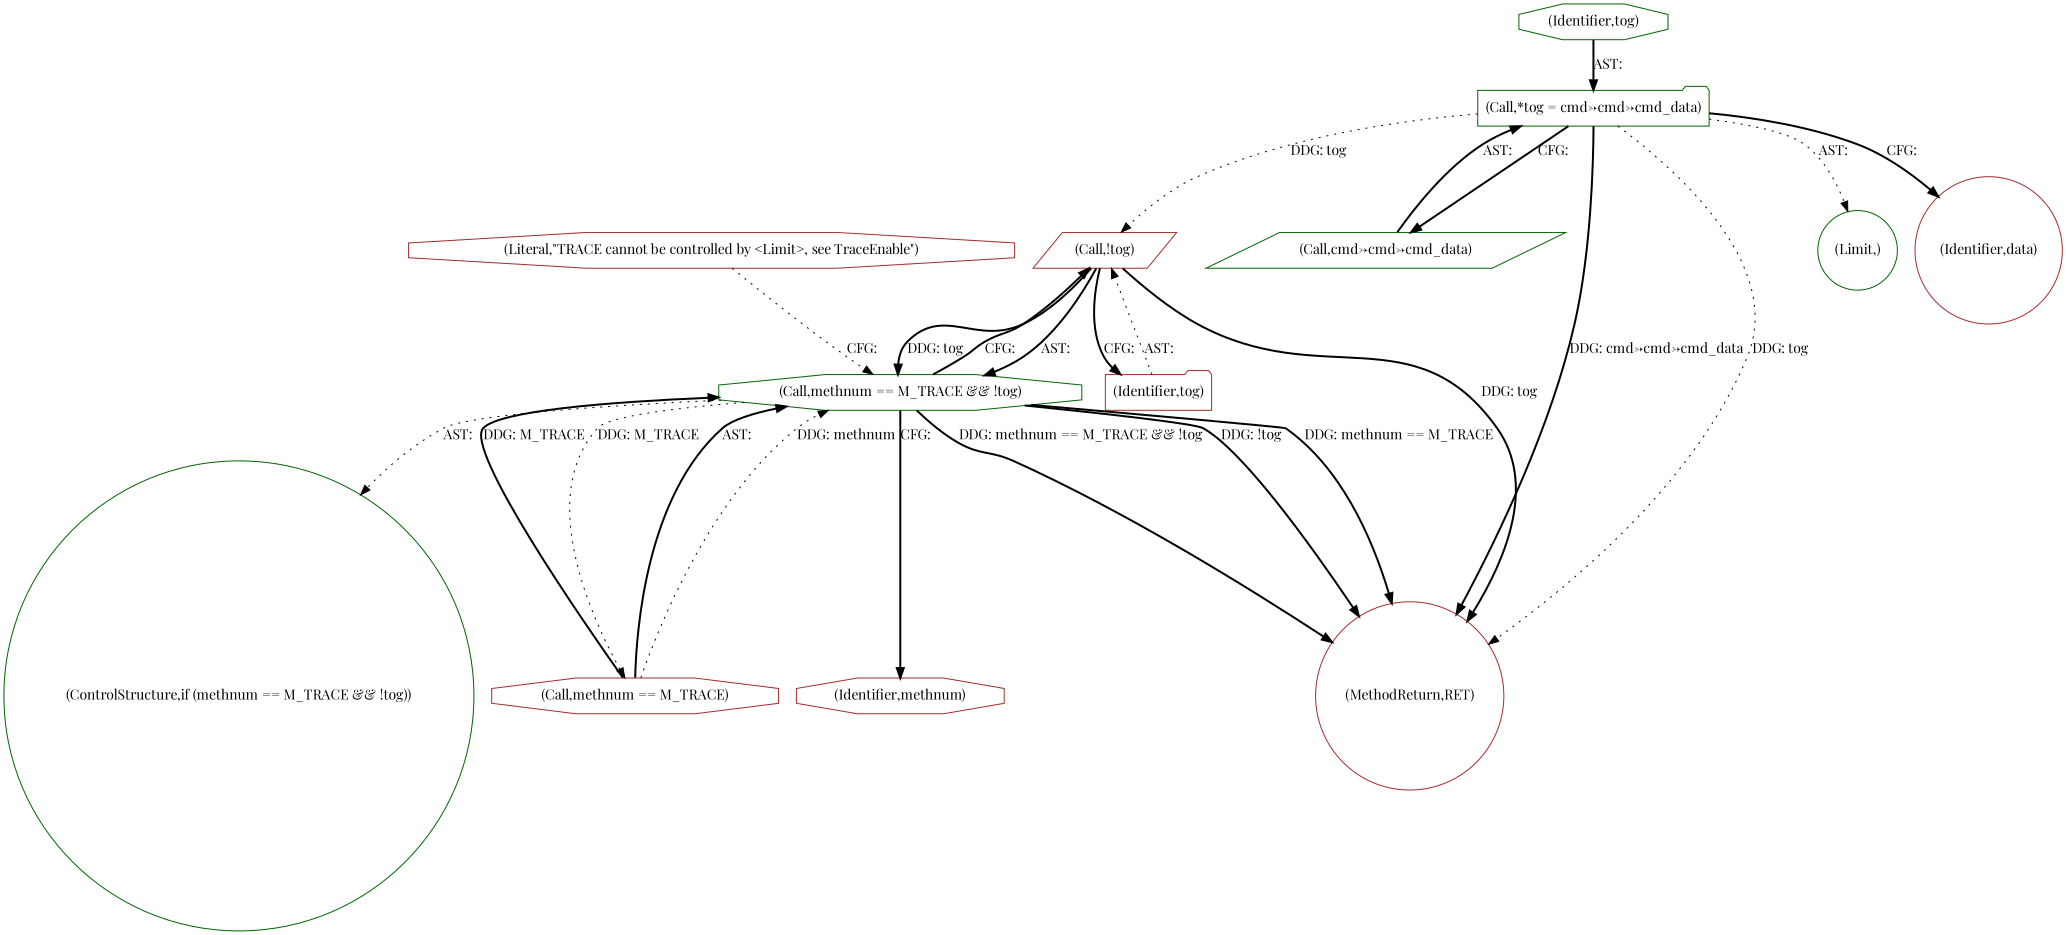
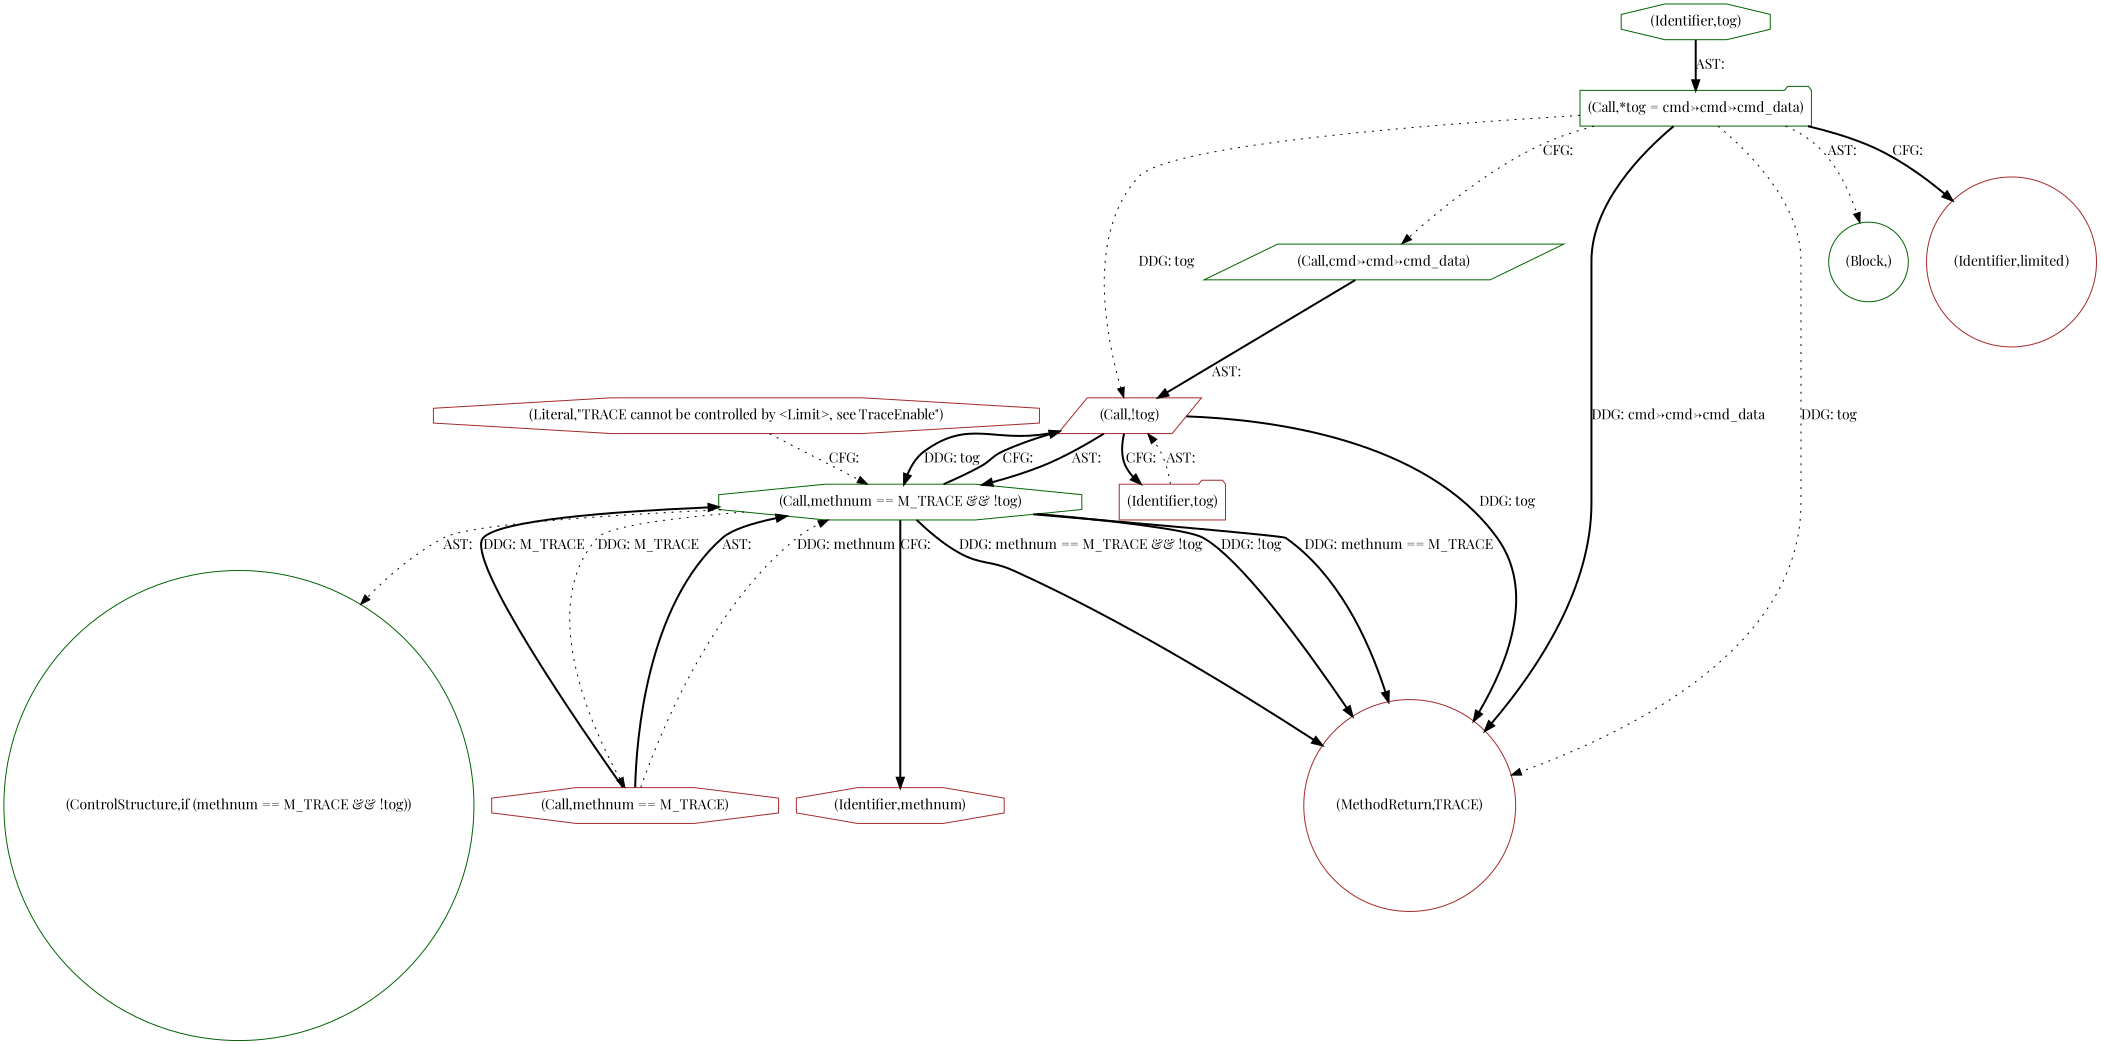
edge "(Call,cmd->cmd->cmd_data)" -> "(Call,*tog = cmd->cmd->cmd_data)": now "(Call,cmd->cmd->cmd_data)" -> "(Call,!tog)"
edge "(Call,*tog = cmd->cmd->cmd_data)" -> "(Call,cmd->cmd->cmd_data)": style bold -> dotted
node "(Limit,)": label "(Limit,)" -> "(Block,)"
node "(Identifier,data)": label "(Identifier,data)" -> "(Identifier,limited)"
node "(MethodReturn,RET)": label "(MethodReturn,RET)" -> "(MethodReturn,TRACE)"
